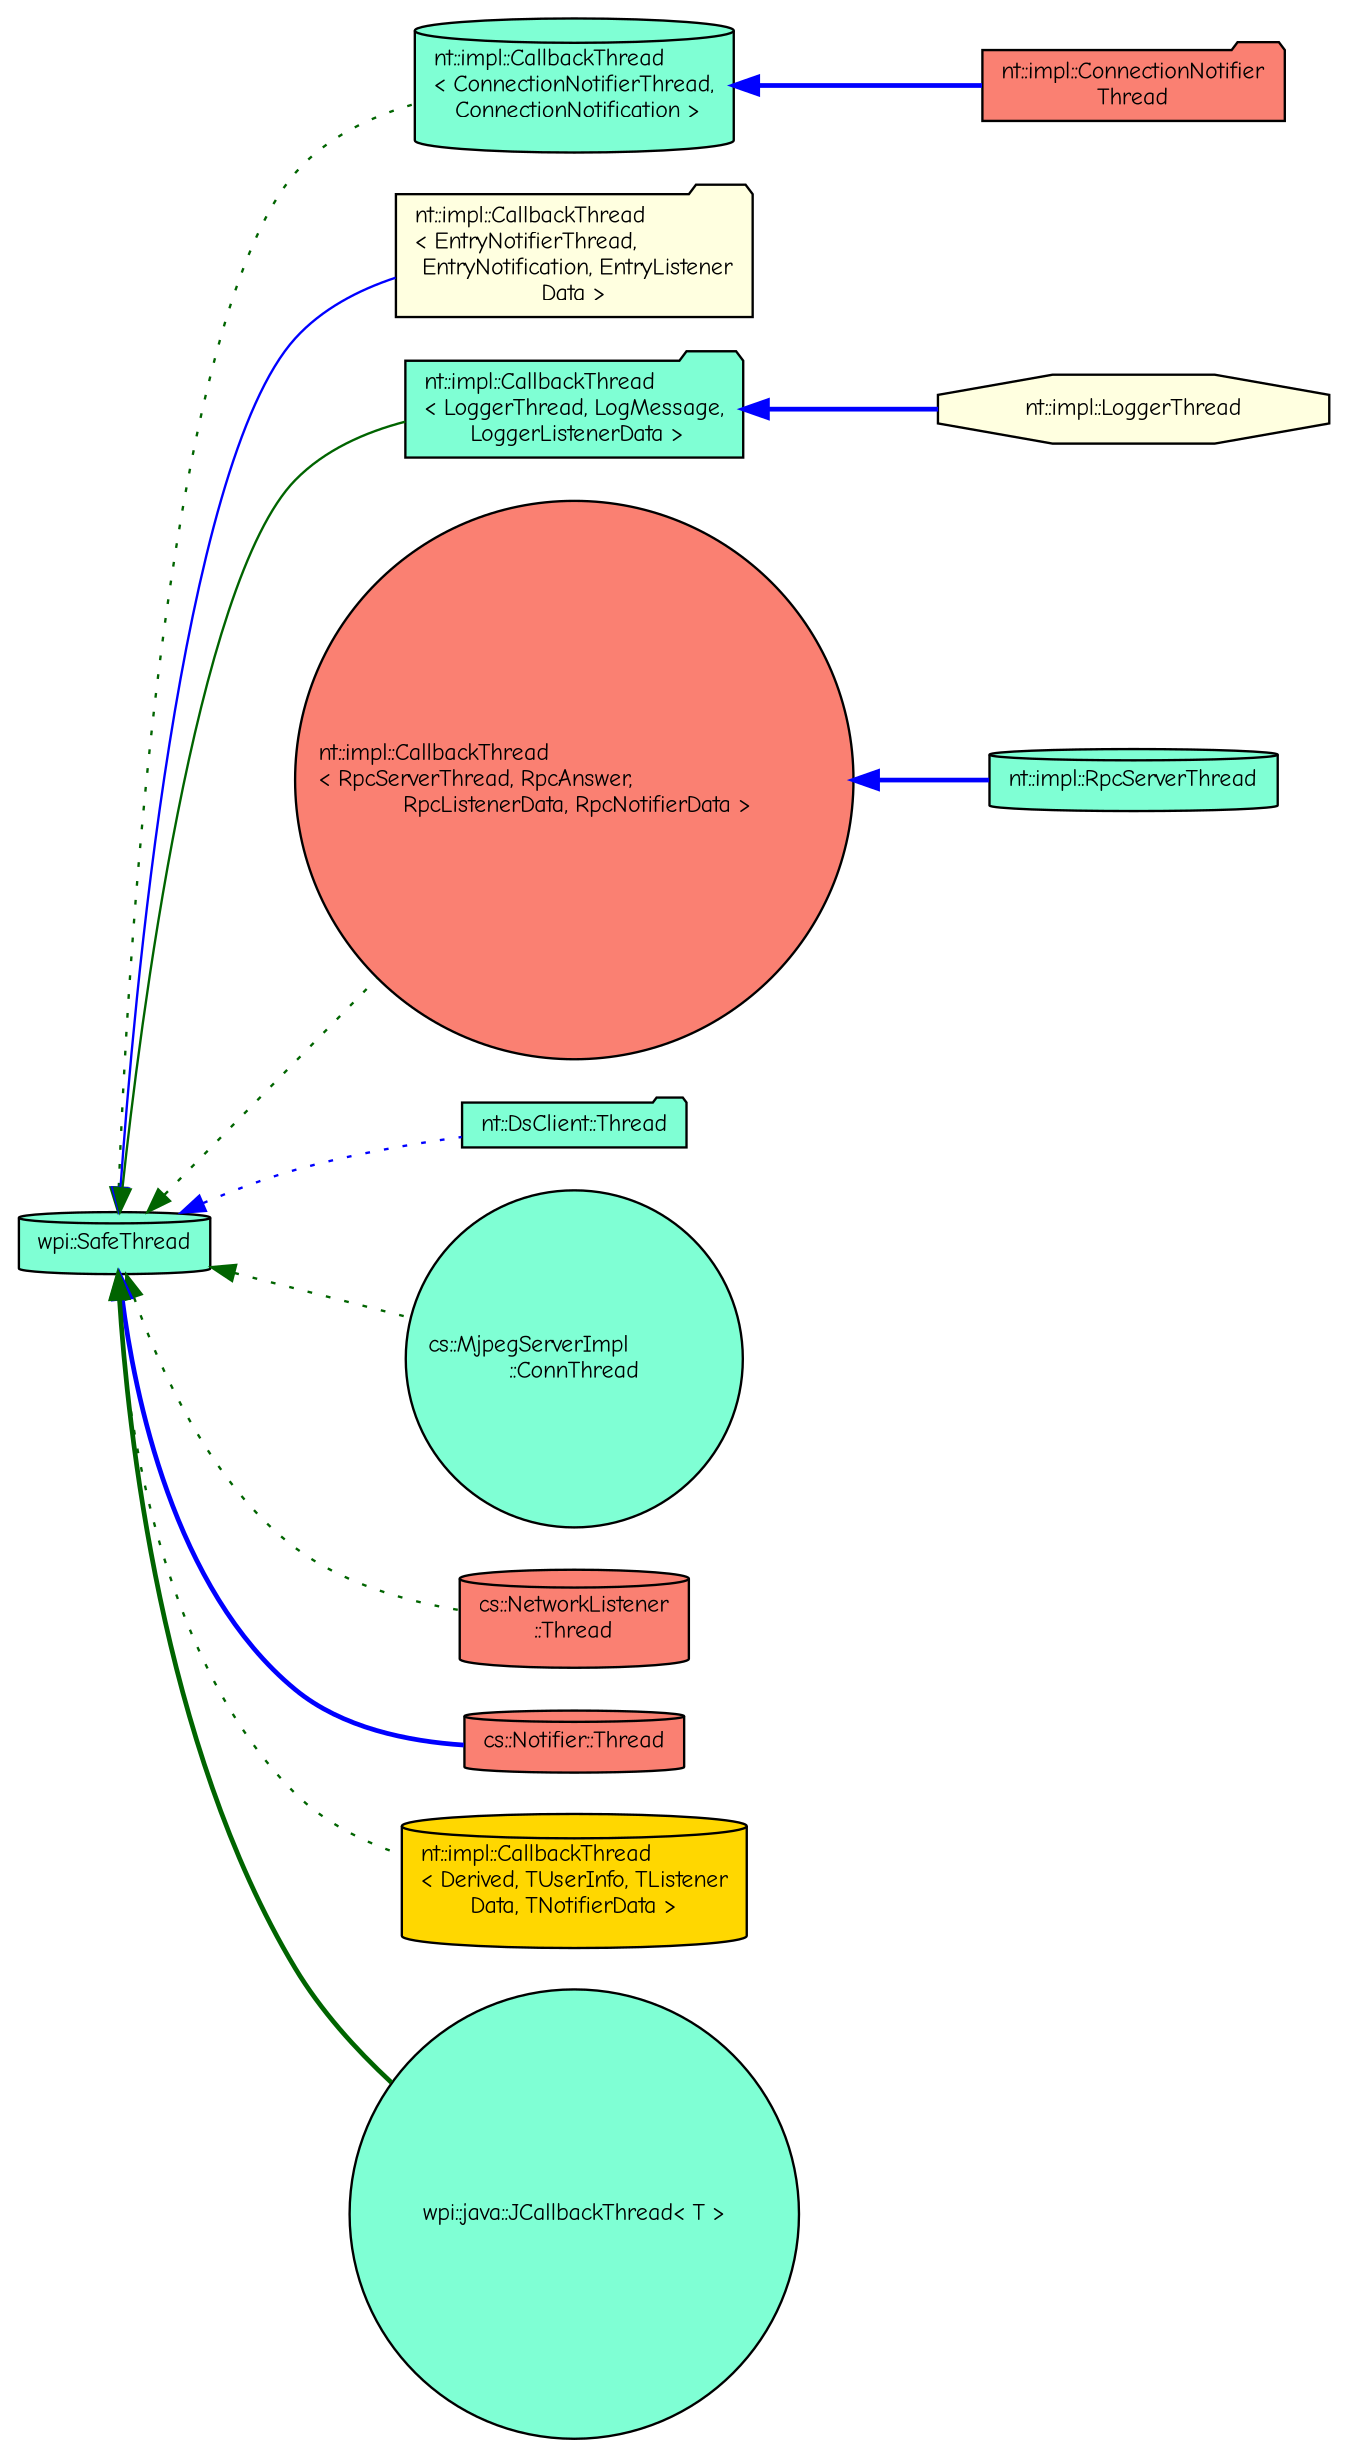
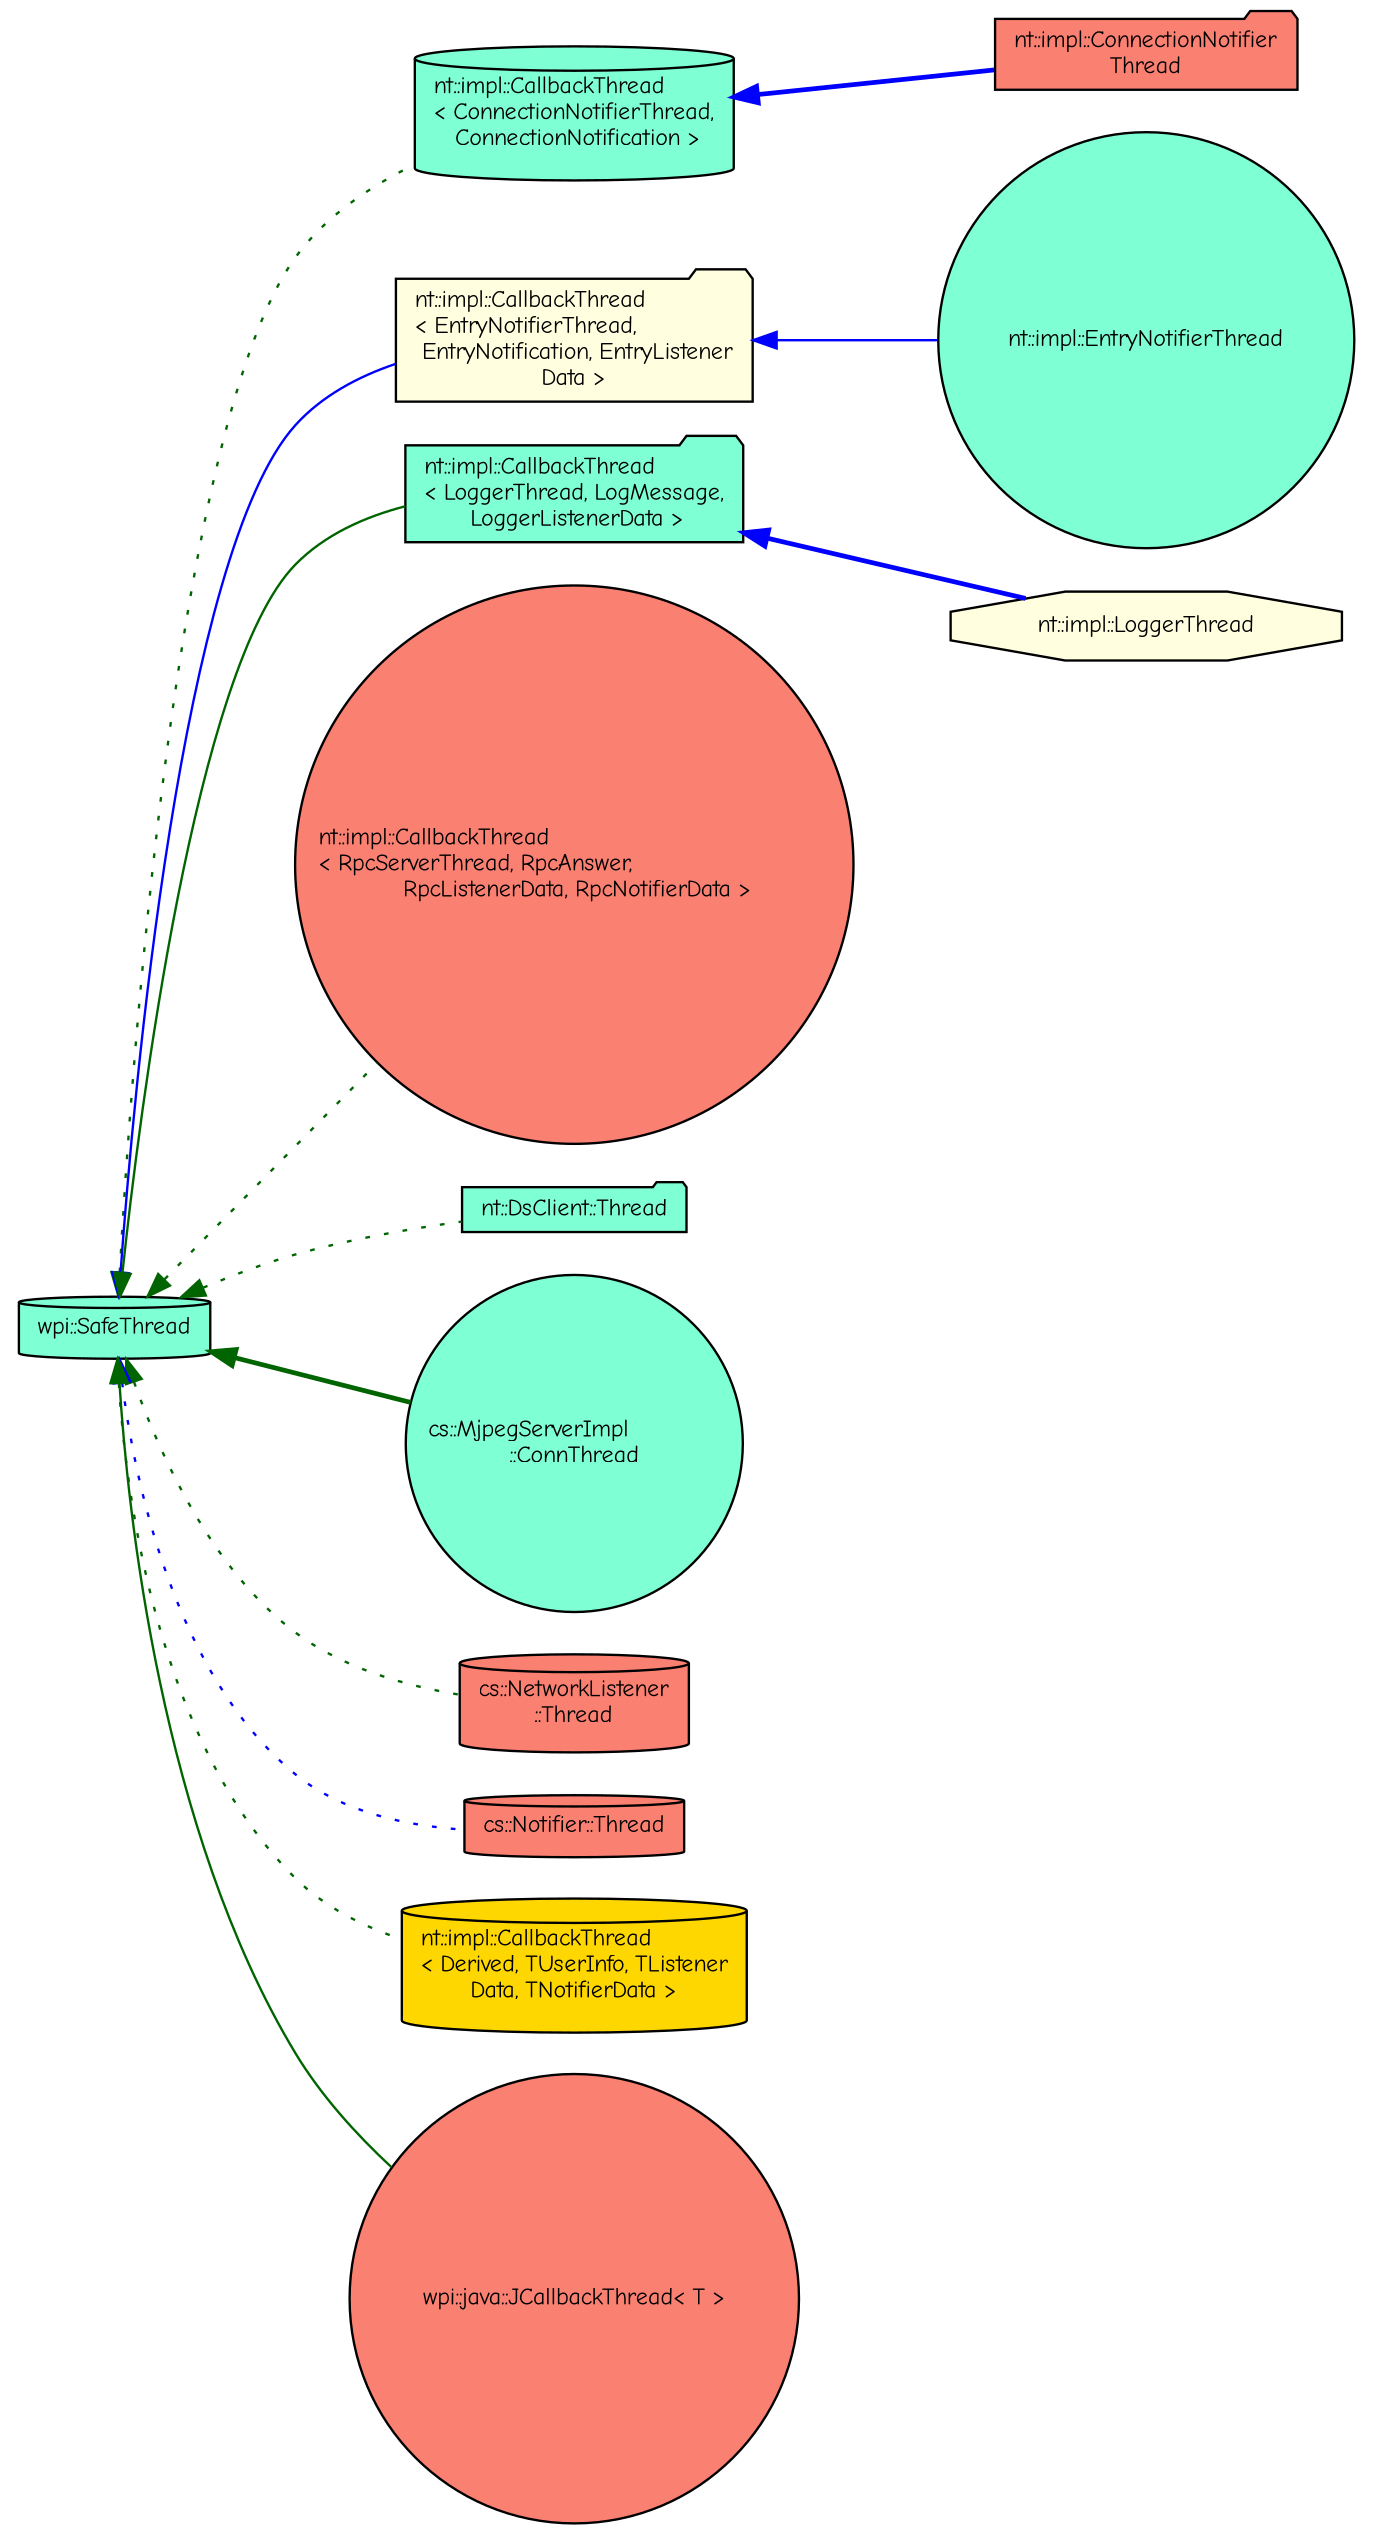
node "nt::impl::EntryNotifierThread": added
node "nt::impl::RpcServerThread": removed
edge "nt::DsClient::Thread" -> "wpi::SafeThread": color blue -> darkgreen
edge "cs::MjpegServerImpl ::ConnThread" -> "wpi::SafeThread": style dotted -> bold
edge "cs::Notifier::Thread" -> "wpi::SafeThread": style bold -> dotted
edge "wpi::java::JCallbackThread< T >" -> "wpi::SafeThread": style bold -> solid
node "wpi::java::JCallbackThread< T >": fillcolor aquamarine -> salmon
